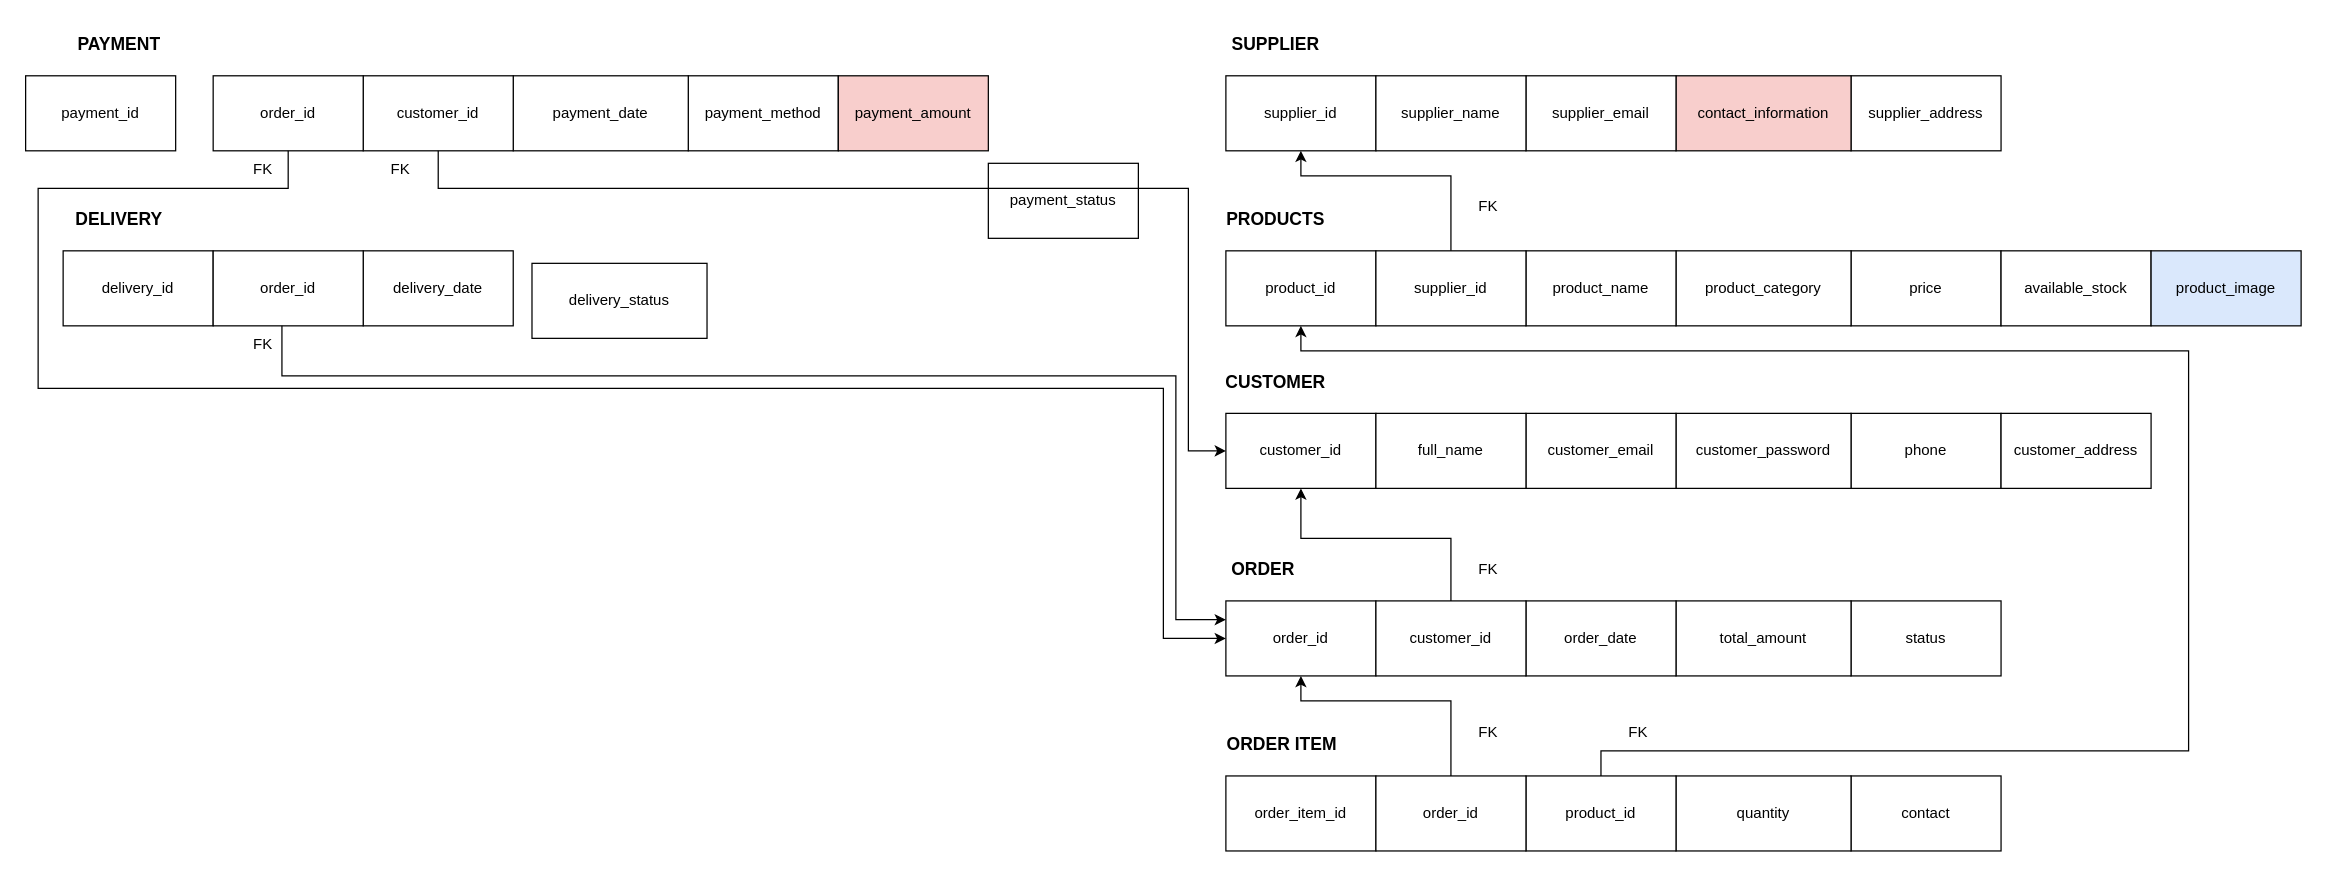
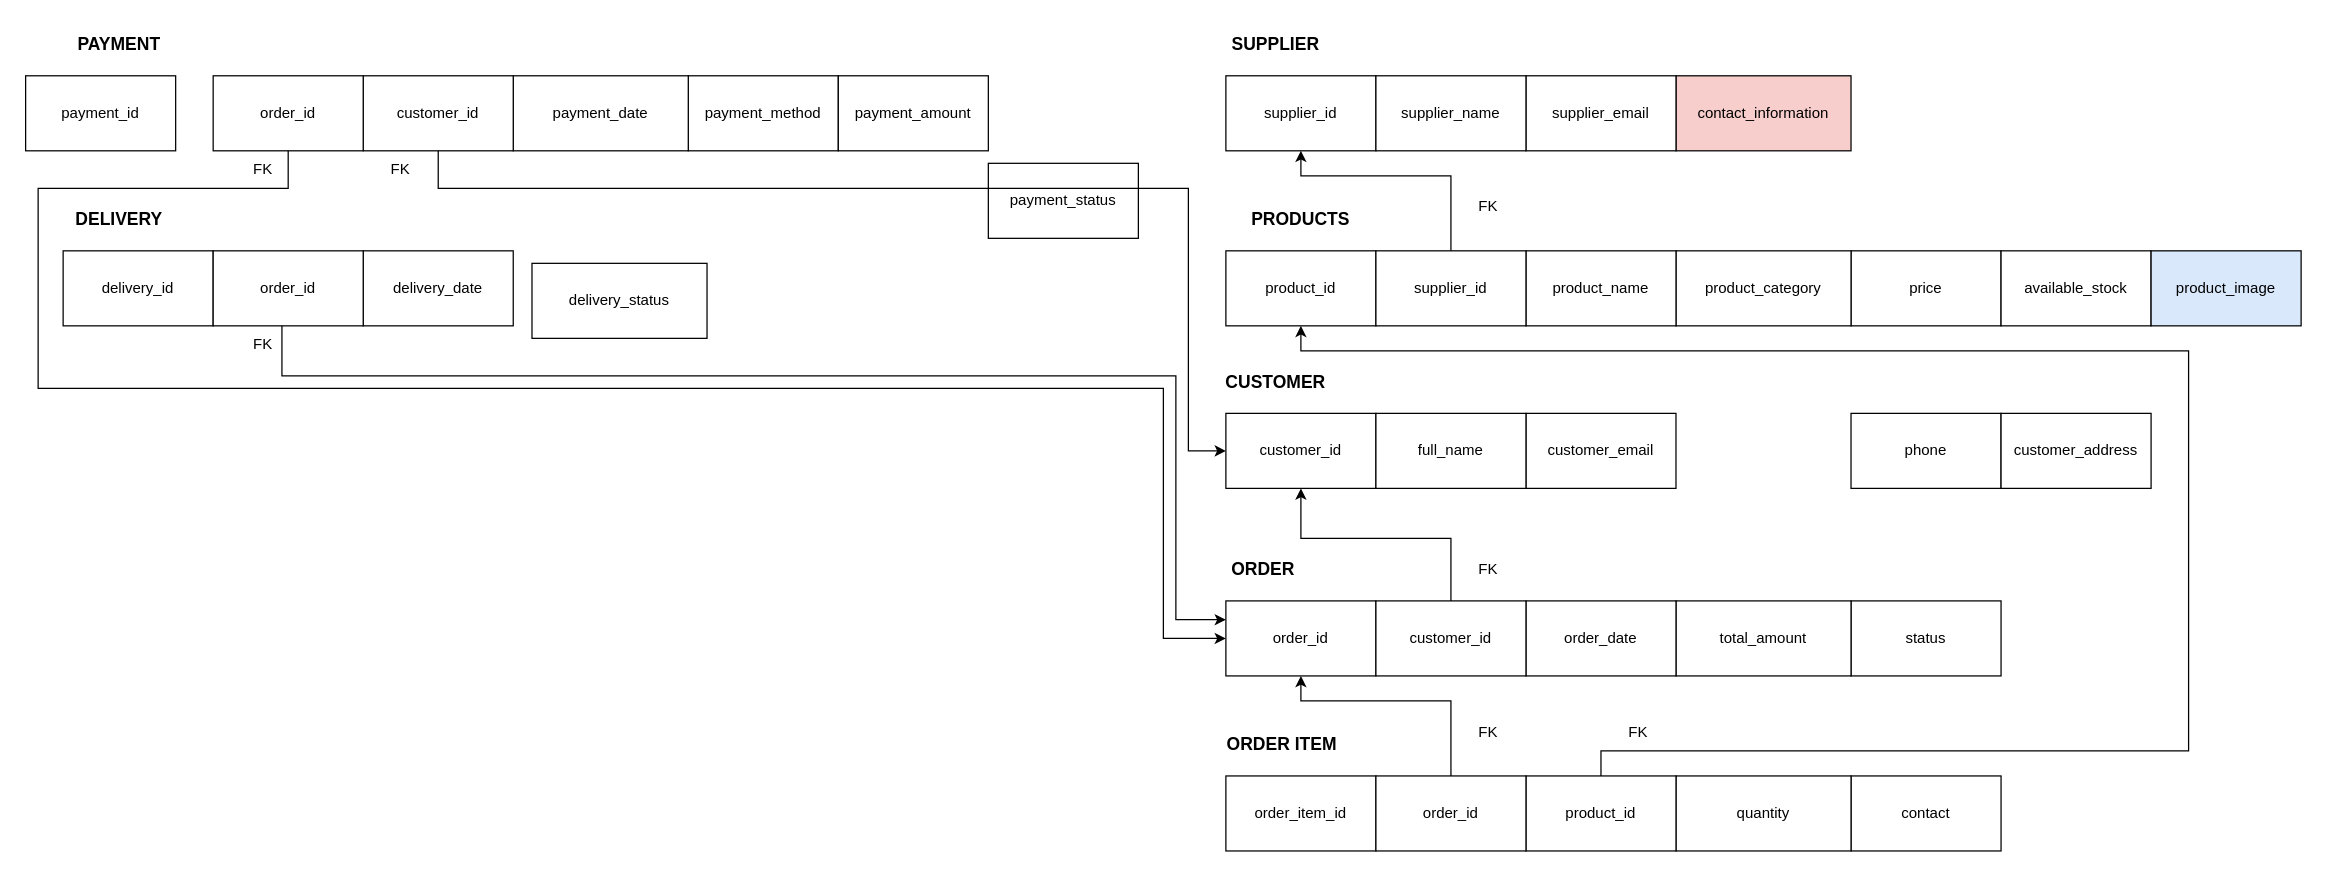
node "payment_amount": fillcolor #f8cecc -> #ffffff
node "supplier_address": removed
node "PRODUCTS": moved (1276, 219) -> (1301, 219)
node "customer_password": removed
